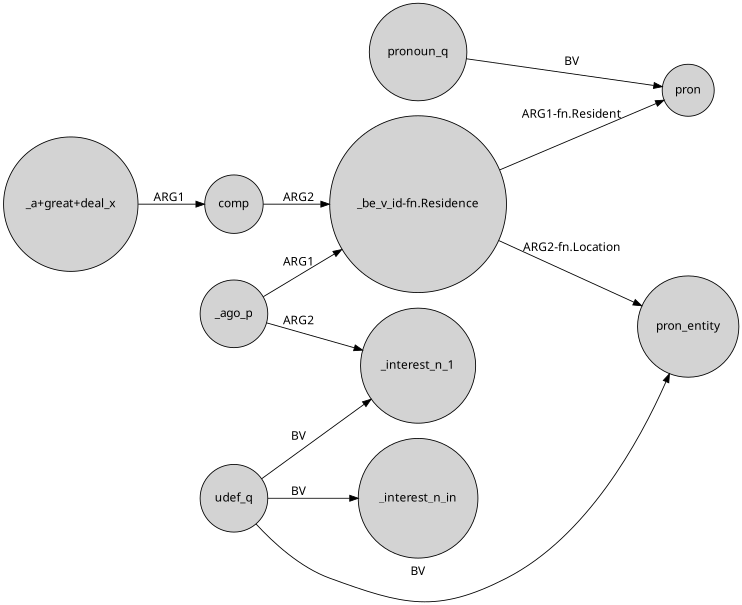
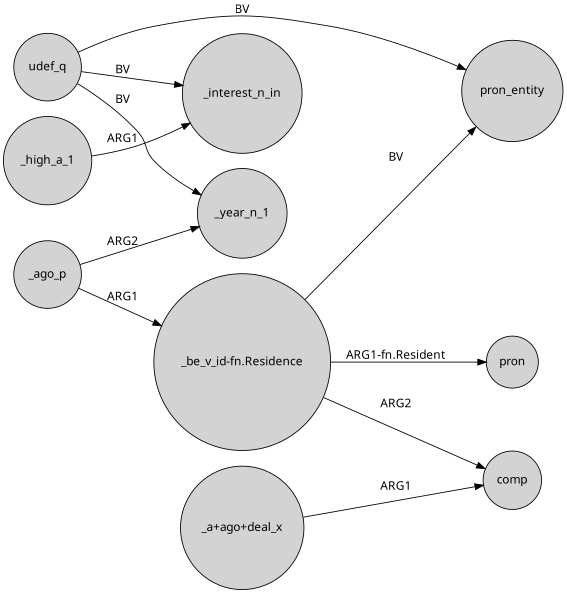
node "pronoun_q": removed
node "_high_a_1": added
node "_a+great+deal_x": label "_a+great+deal_x" -> "_a+ago+deal_x"
edge "comp" -> "_be_v_id-fn.Residence": reversed
edge "_be_v_id-fn.Residence" -> "pron_entity": label "ARG2-fn.Location" -> "BV"
node "_interest_n_1": label "_interest_n_1" -> "_year_n_1"
